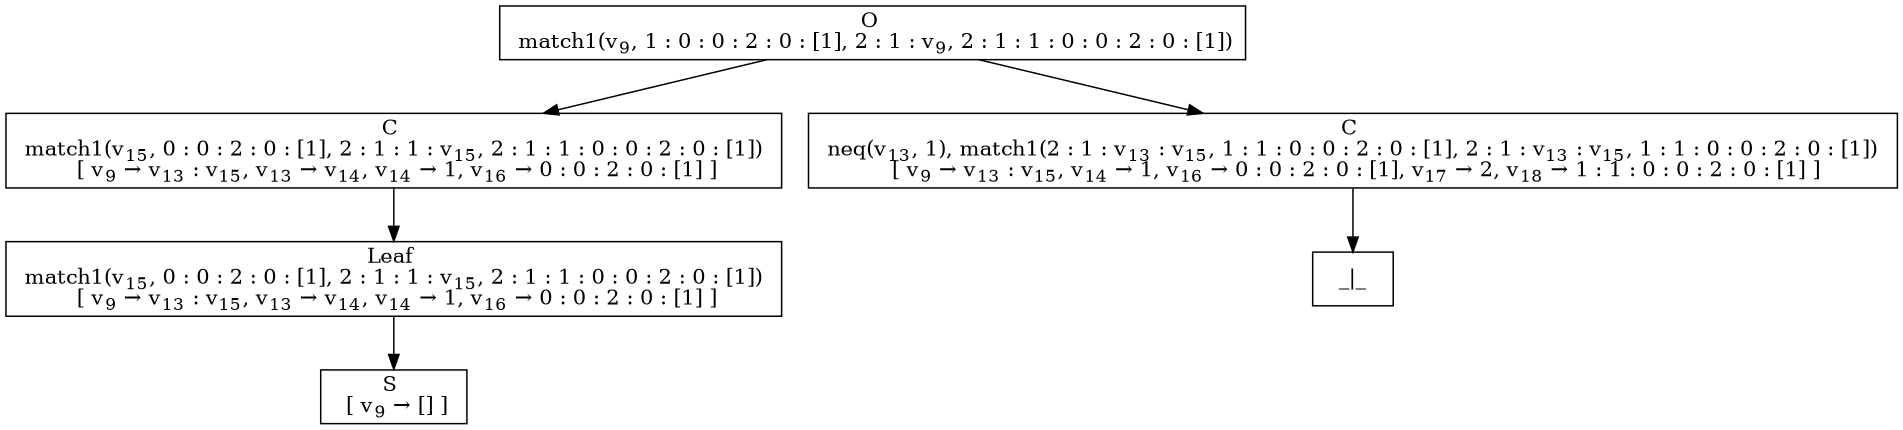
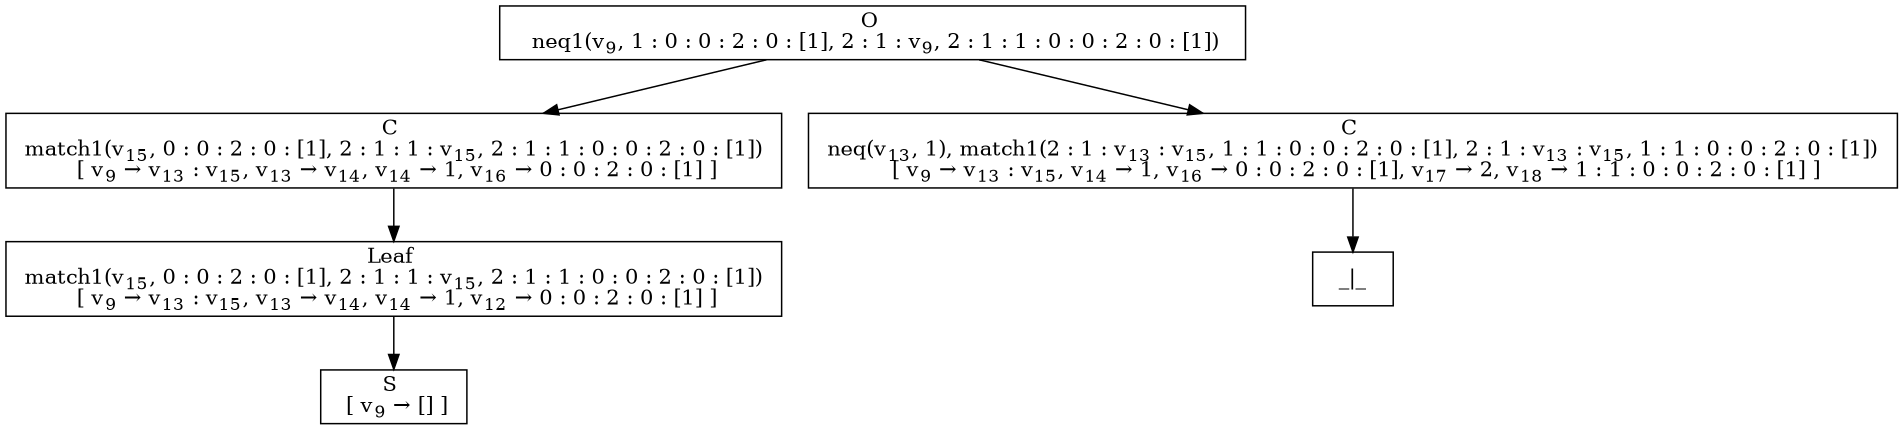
node "O": text "match1(v" -> "neq1(v"
node "Leaf": text "16" -> "12"
